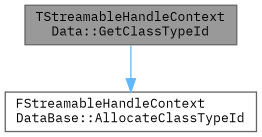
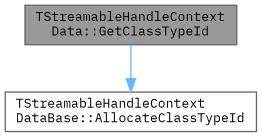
node "FStreamableHandleContext DataBase::AllocateClassTypeId": label "FStreamableHandleContext DataBase::AllocateClassTypeId" -> "TStreamableHandleContext DataBase::AllocateClassTypeId"
